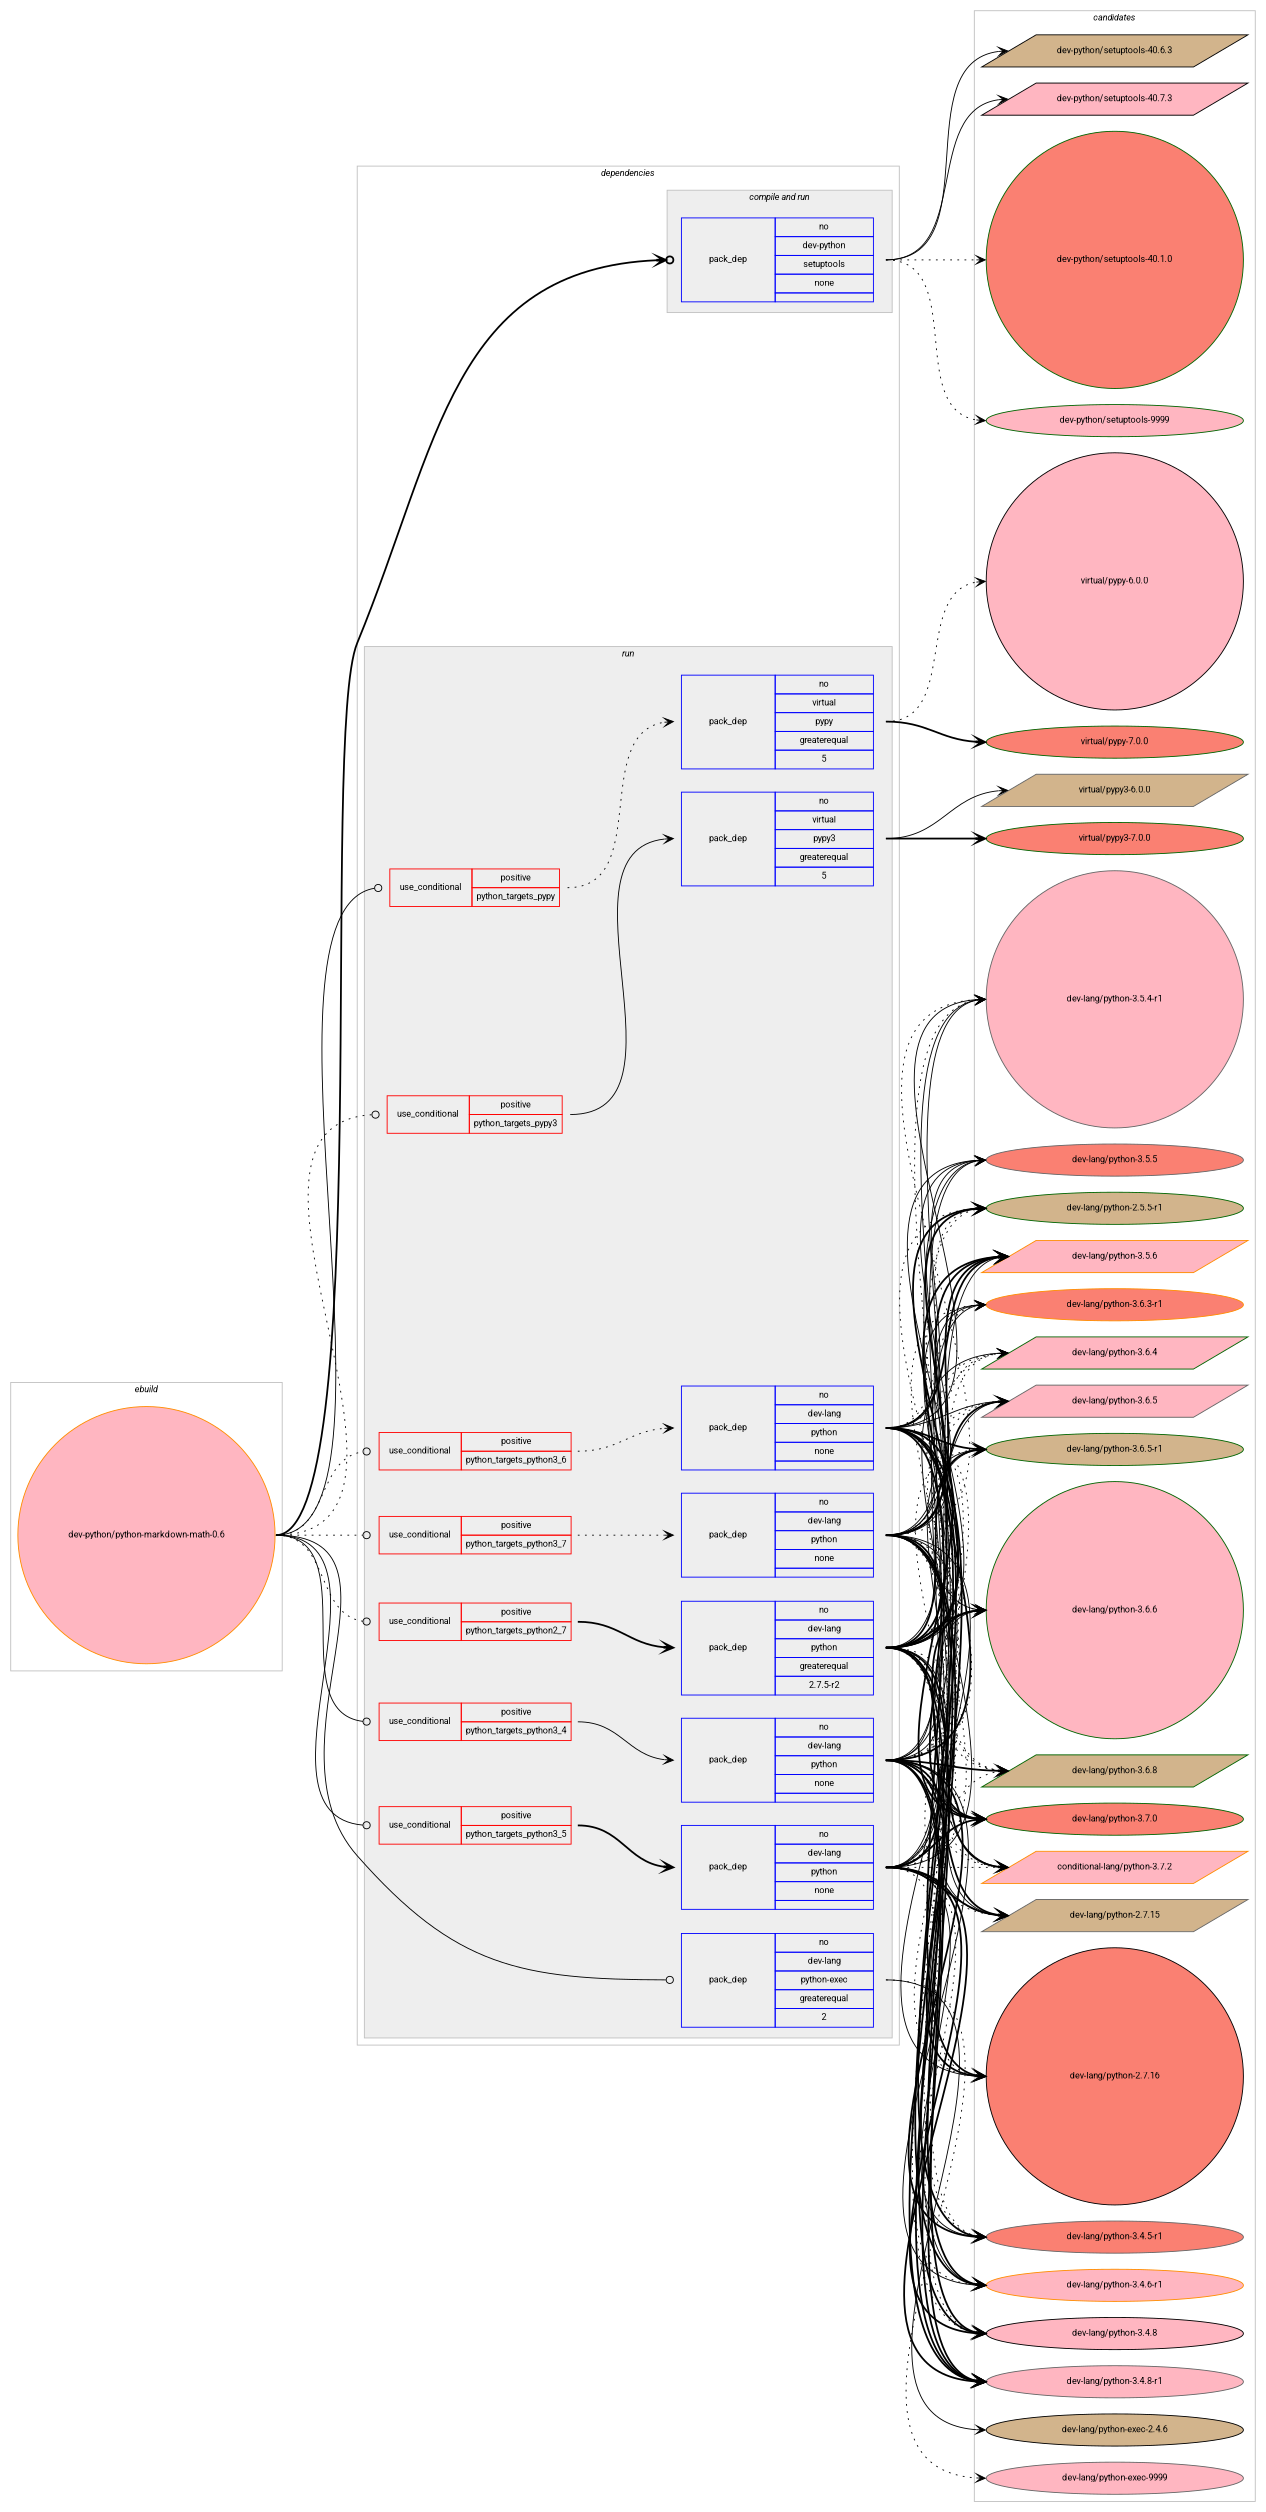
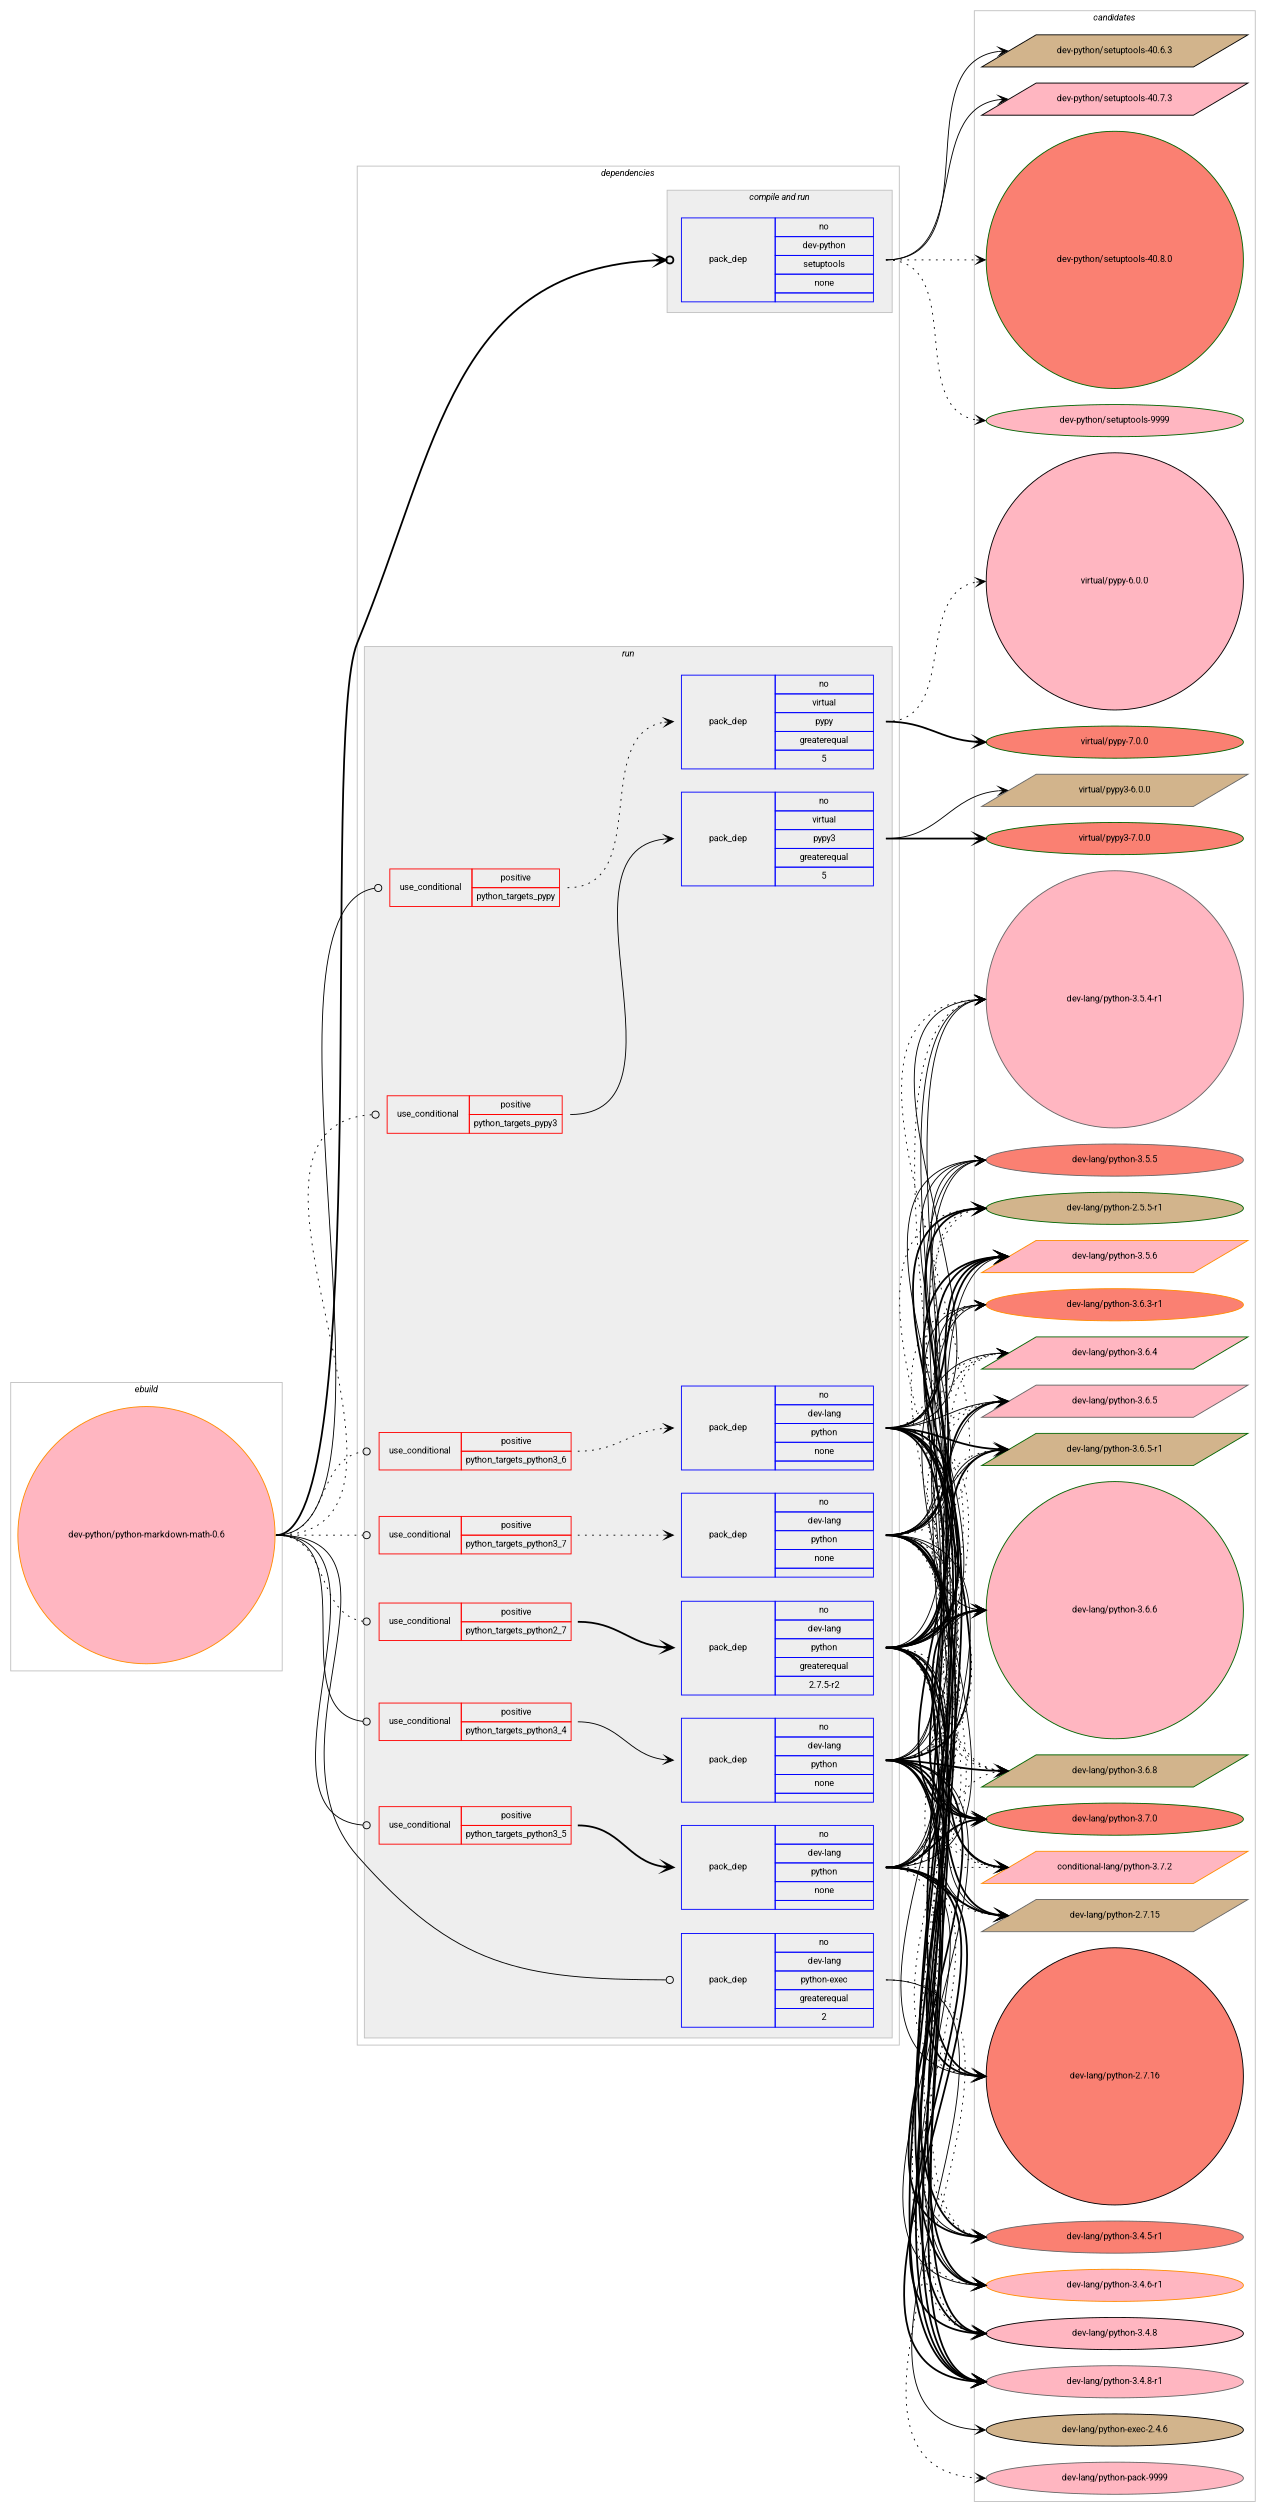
node "dev-python/setuptools-40.1.0": label "dev-python/setuptools-40.1.0" -> "dev-python/setuptools-40.8.0"
node "dev-lang/python-3.6.5-r1": shape ellipse -> parallelogram
node "dev-lang/python-exec-9999": label "dev-lang/python-exec-9999" -> "dev-lang/python-pack-9999"
